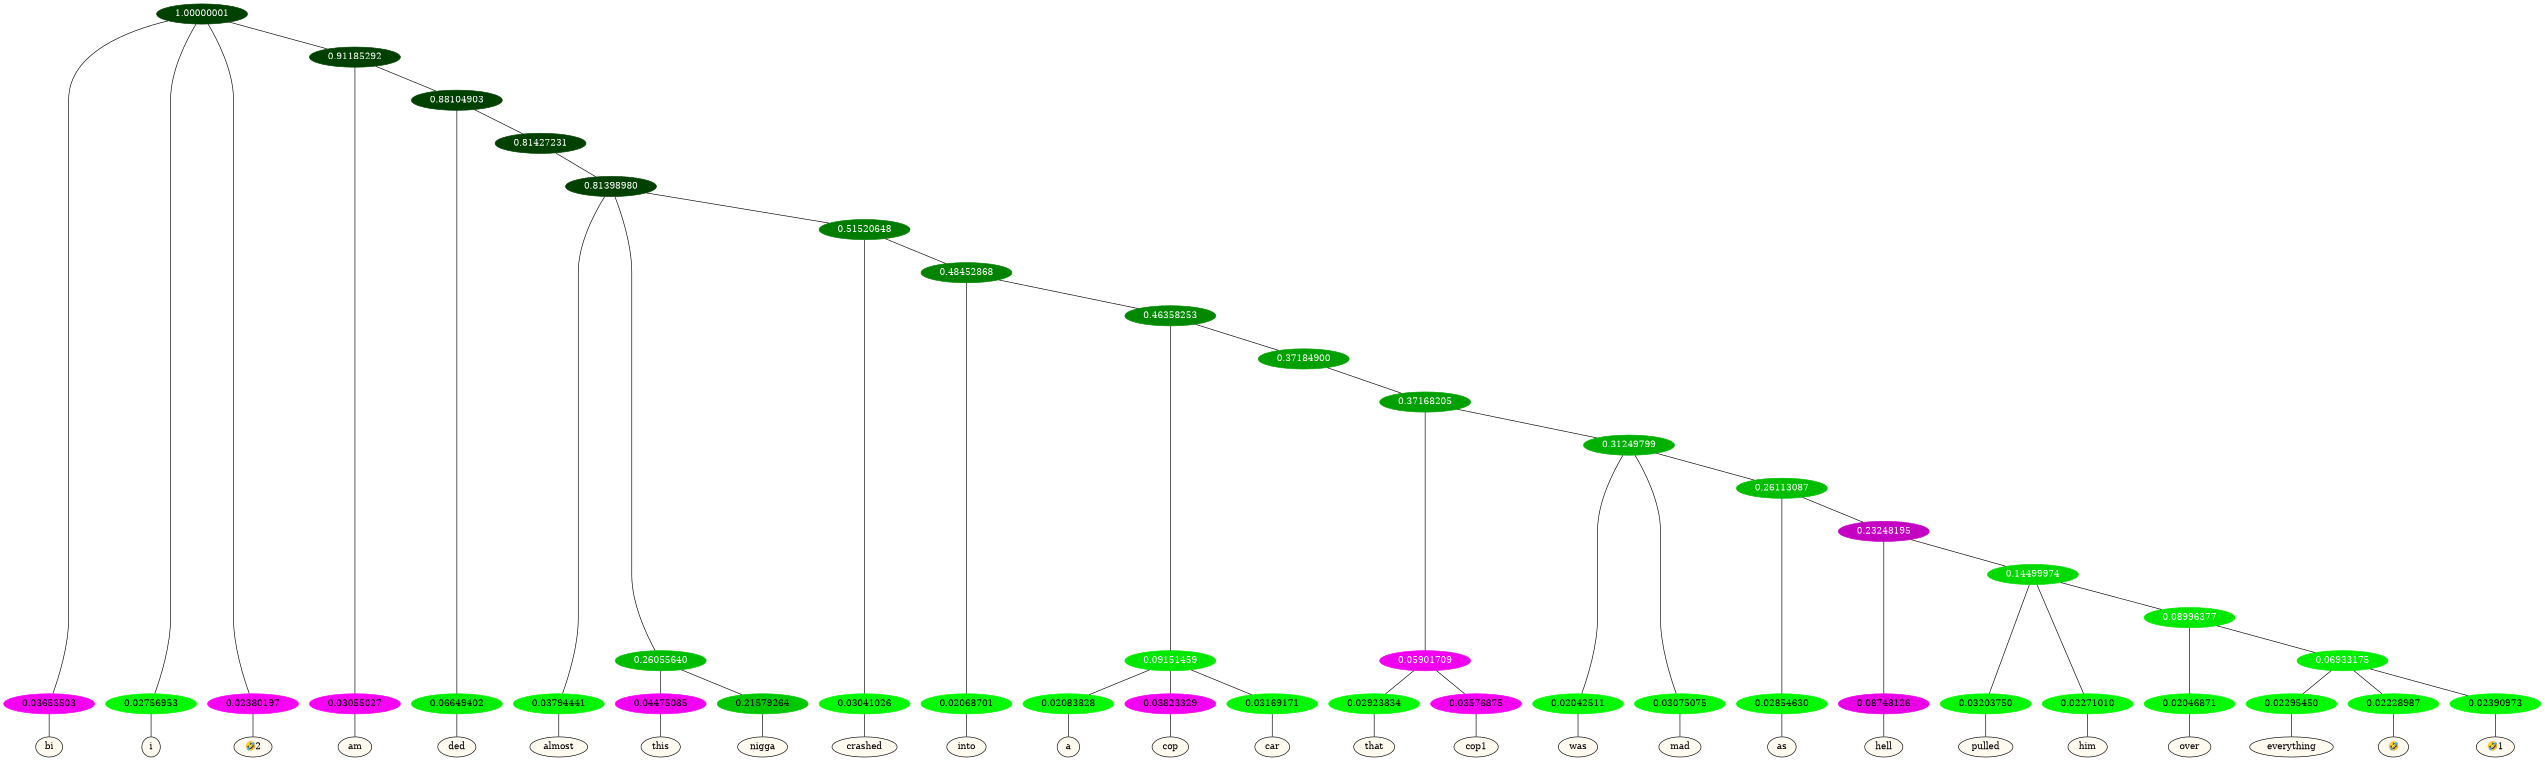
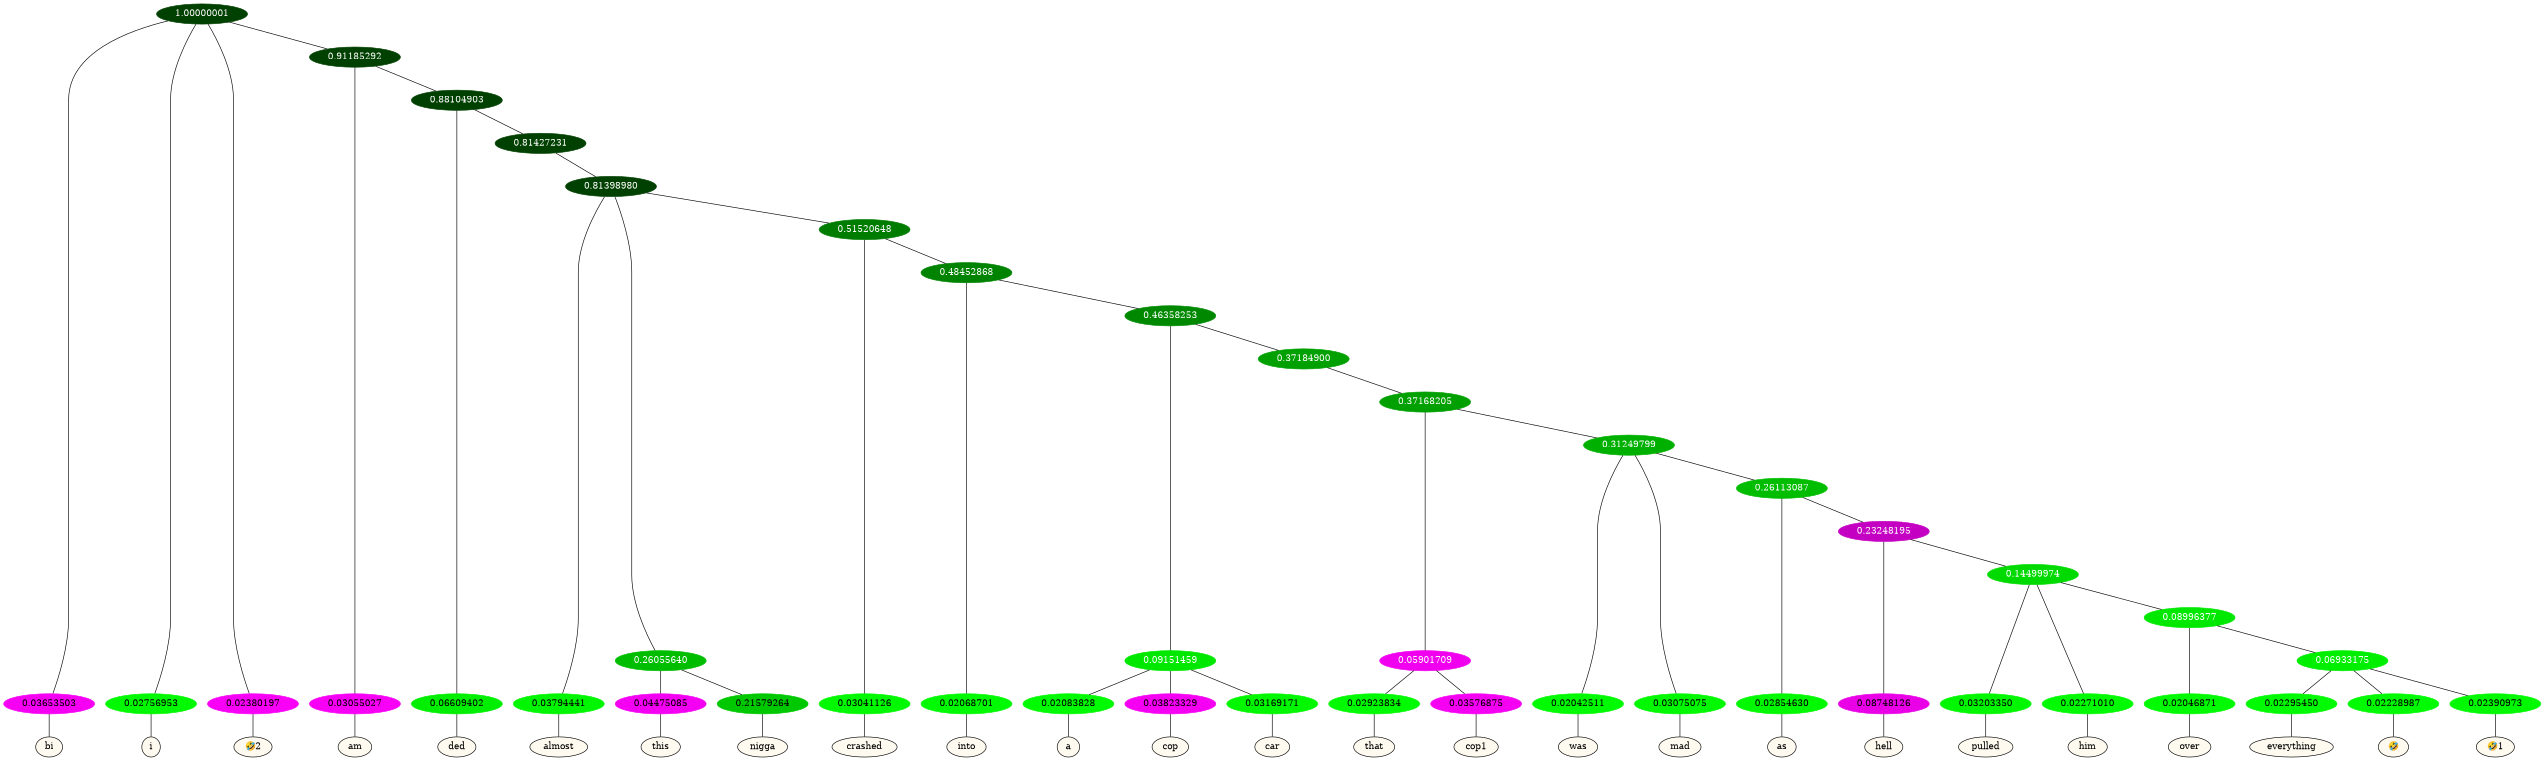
node "0.06649402": label "0.06649402" -> "0.06609402"
node "0.03041026": label "0.03041026" -> "0.03041126"
node "0.03203750": label "0.03203750" -> "0.03203350"
